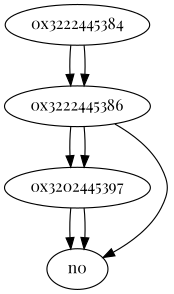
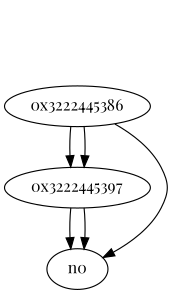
node "0x3222445384": removed
node "0x3202445397": label "0x3202445397" -> "0x3222445397"
